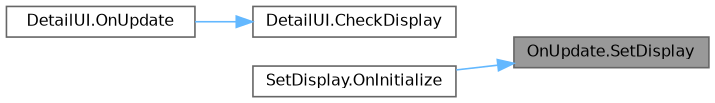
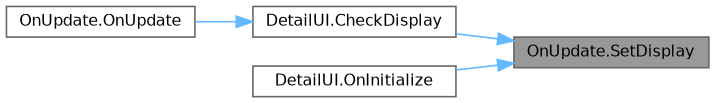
node "DetailUI.OnUpdate": label "DetailUI.OnUpdate" -> "OnUpdate.OnUpdate"
edge "DetailUI.CheckDisplay" -> "OnUpdate.SetDisplay": added
node "SetDisplay.OnInitialize": label "SetDisplay.OnInitialize" -> "DetailUI.OnInitialize"
